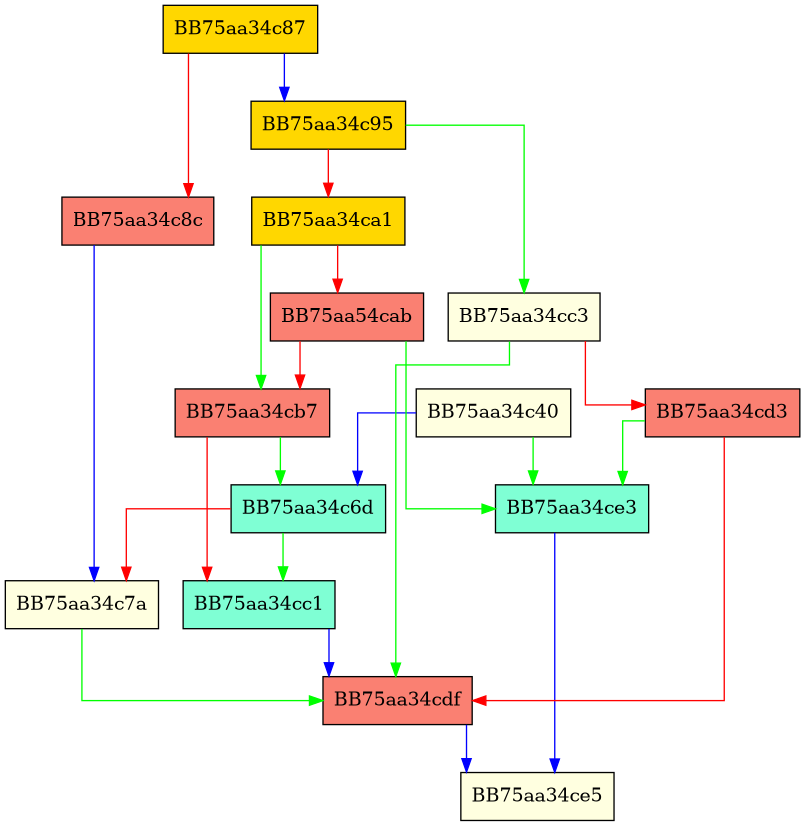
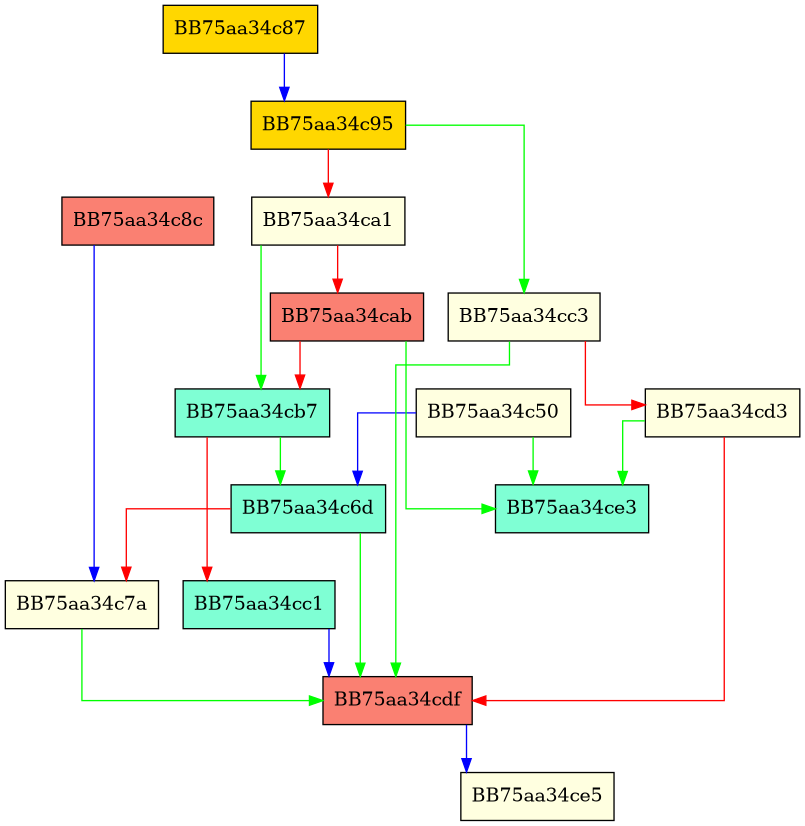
edge "BB75aa34c87" -> "BB75aa34c8c": removed
node "BB75aa34ca1": fillcolor gold -> lightyellow
node "BB75aa54cab": label "BB75aa54cab" -> "BB75aa34cab"
node "BB75aa34cb7": fillcolor salmon -> aquamarine
node "BB75aa34c40": label "BB75aa34c40" -> "BB75aa34c50"
node "BB75aa34cd3": fillcolor salmon -> lightyellow
edge "BB75aa34c6d" -> "BB75aa34cc1": now "BB75aa34c6d" -> "BB75aa34cdf"
edge "BB75aa34ce3" -> "BB75aa34ce5": removed
